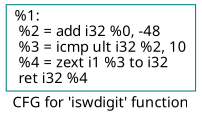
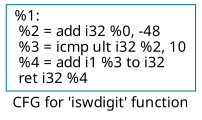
node "%1:": text "%4 = zext i1 %3 to i32" -> "%4 = add i1 %3 to i32"
